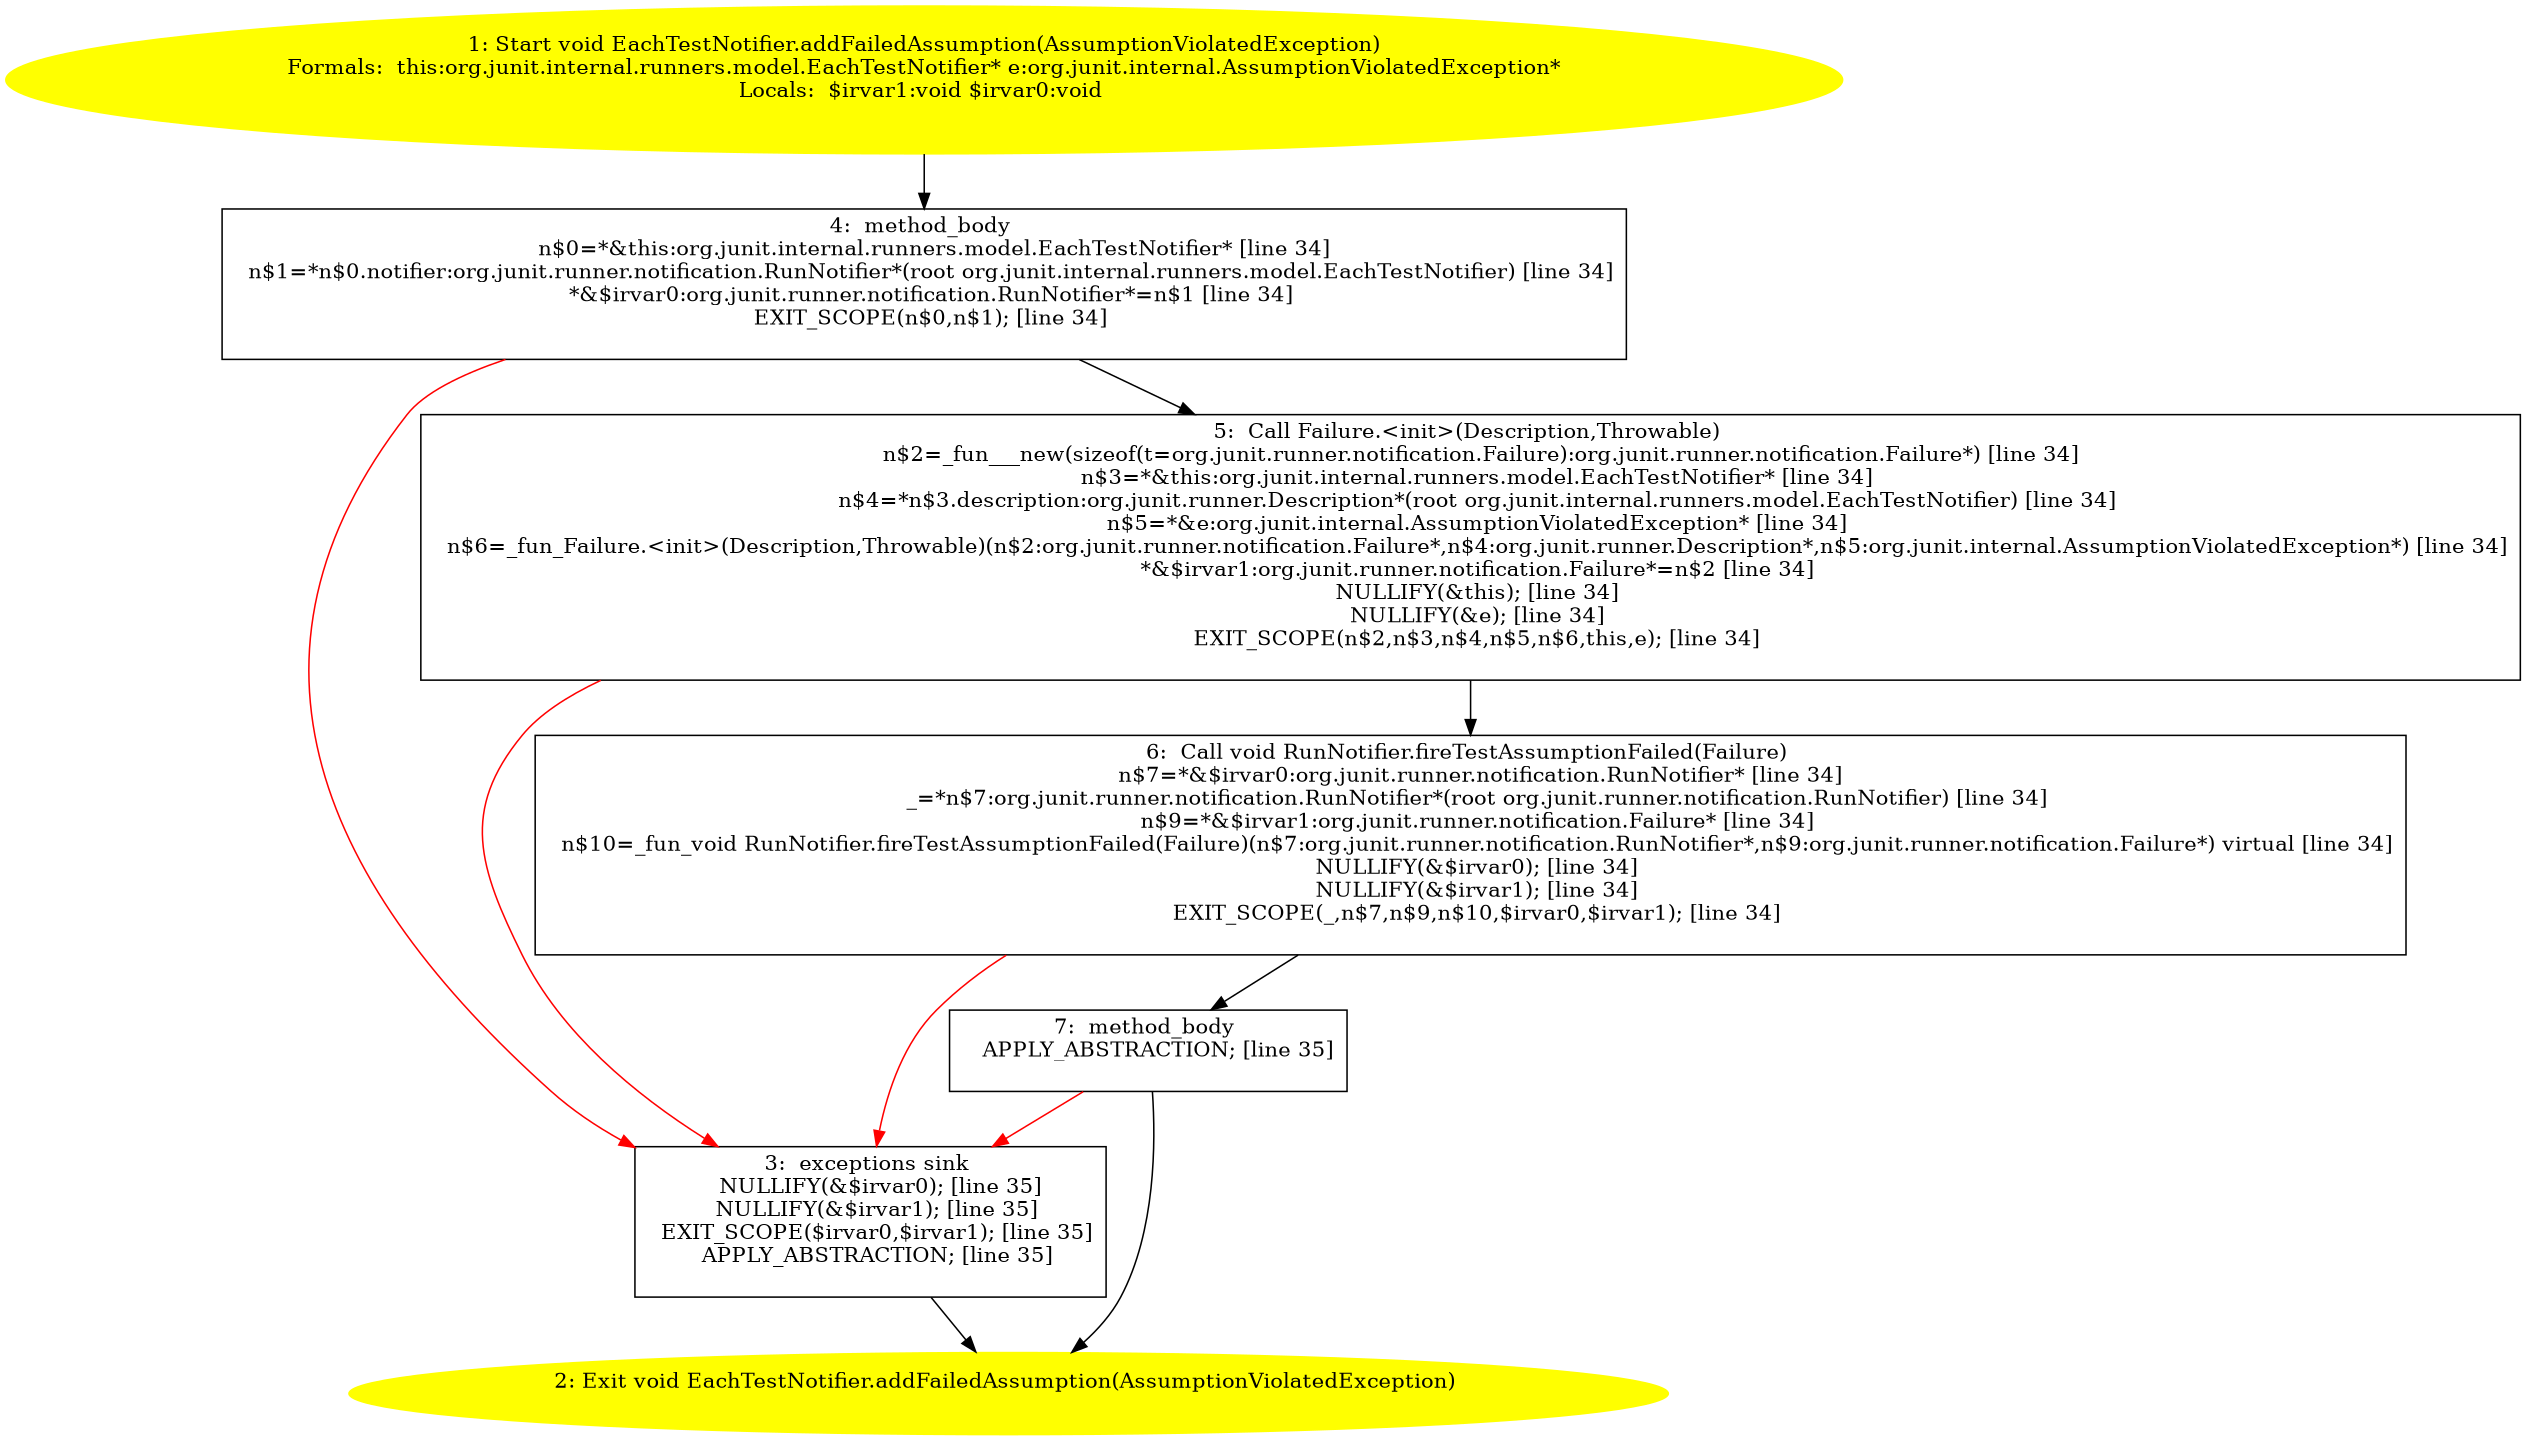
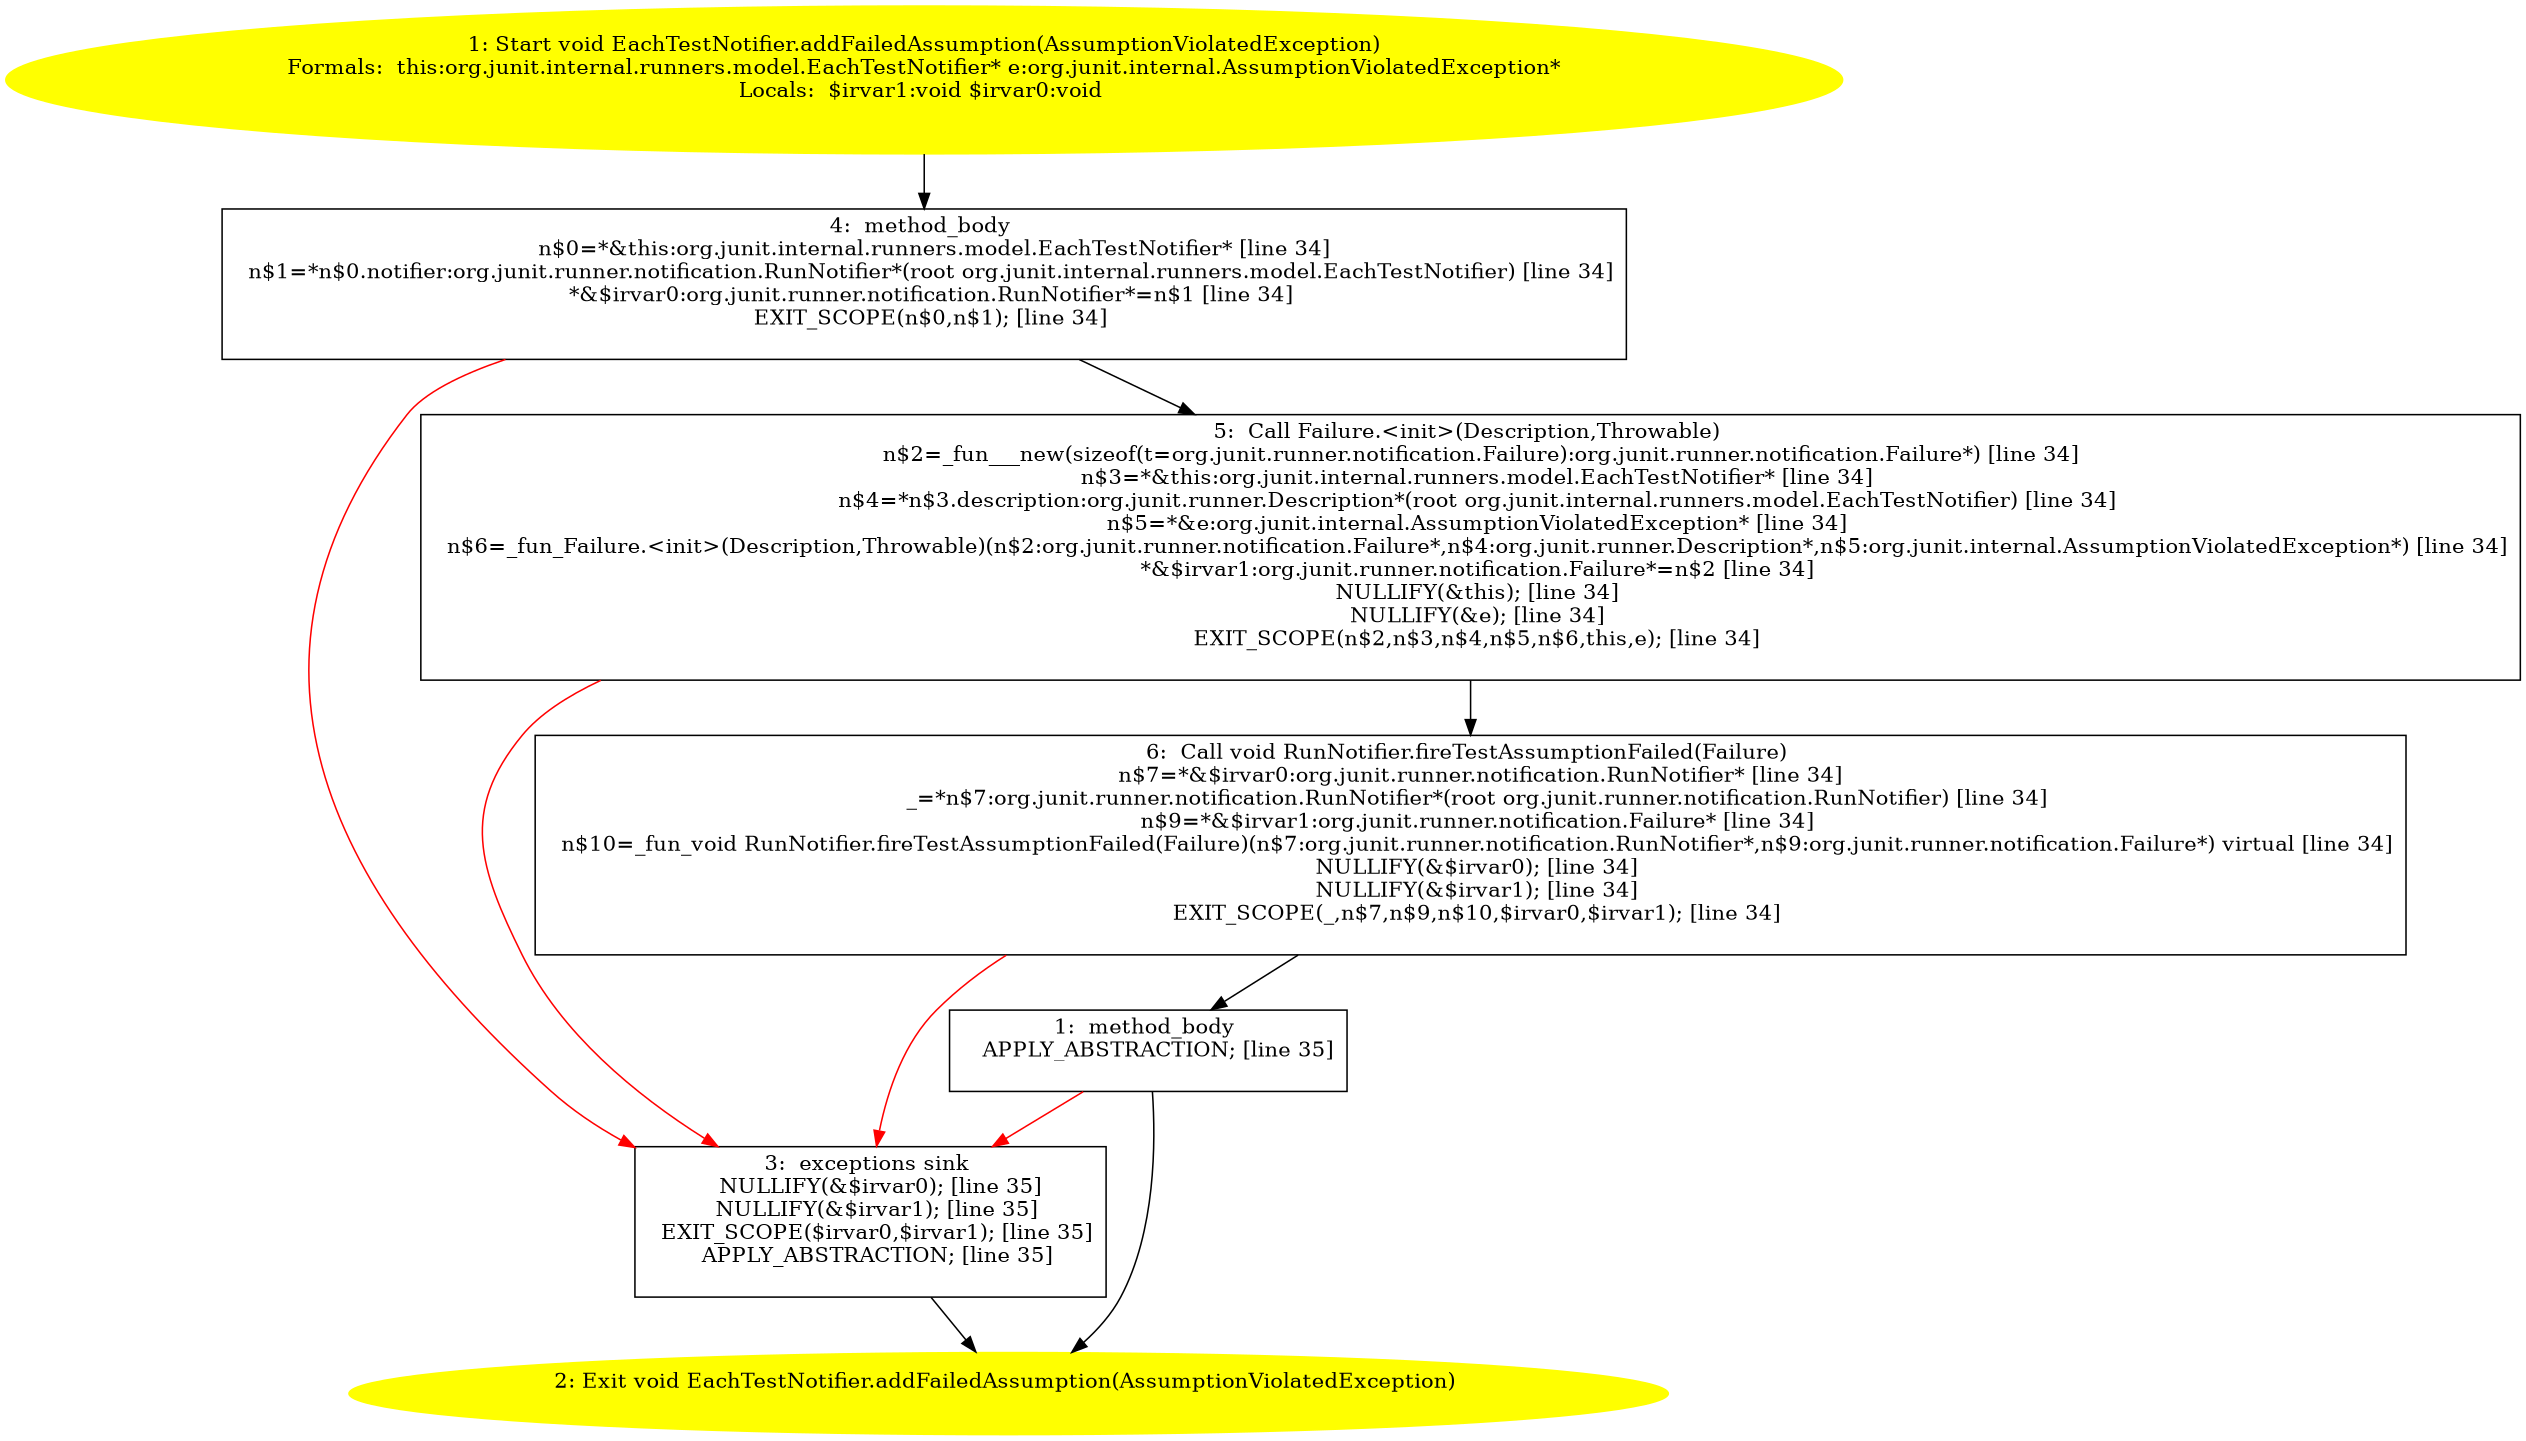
node "7:  method_body APPLY_ABSTRACTION; [line 35]": label "7:  method_body APPLY_ABSTRACTION; [line 35]" -> "1:  method_body APPLY_ABSTRACTION; [line 35]"
